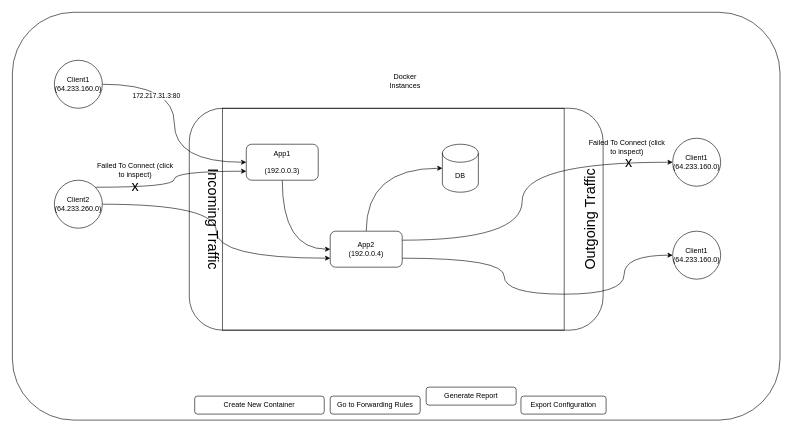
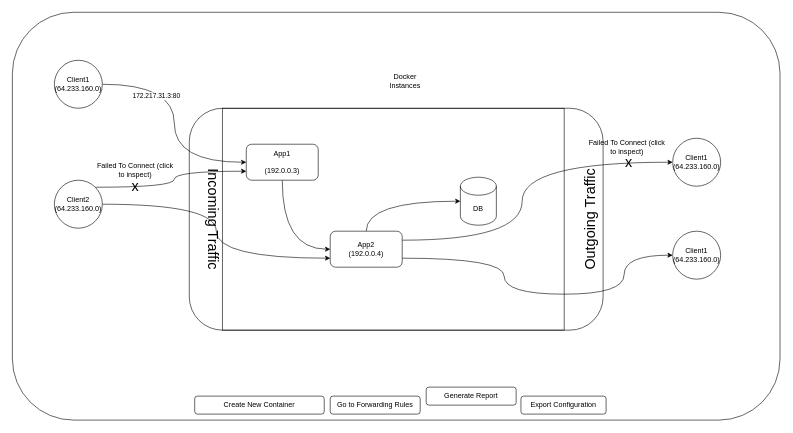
node "DB": moved (461, 168) -> (479, 201)
node "Client2 (64.233.260.0)": label "Client2 (64.233.260.0)" -> "Client2 (64.233.160.0)"
